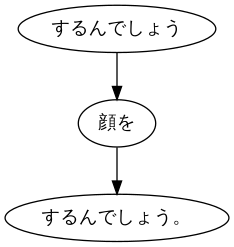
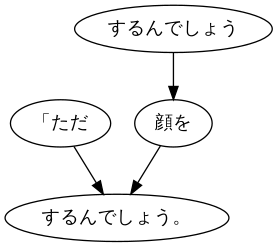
node "「ただ": added
